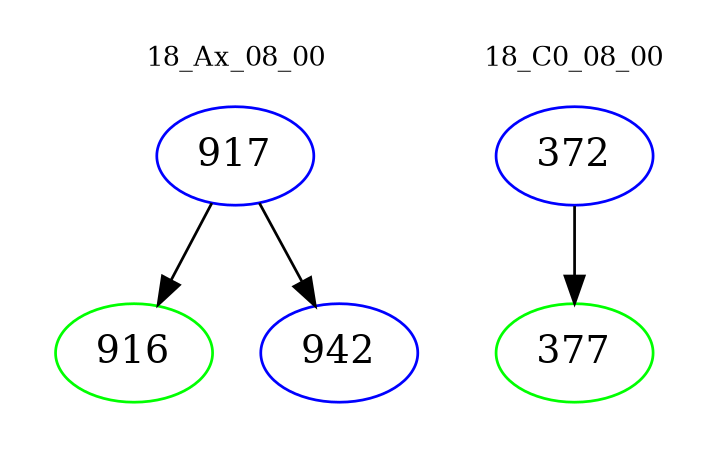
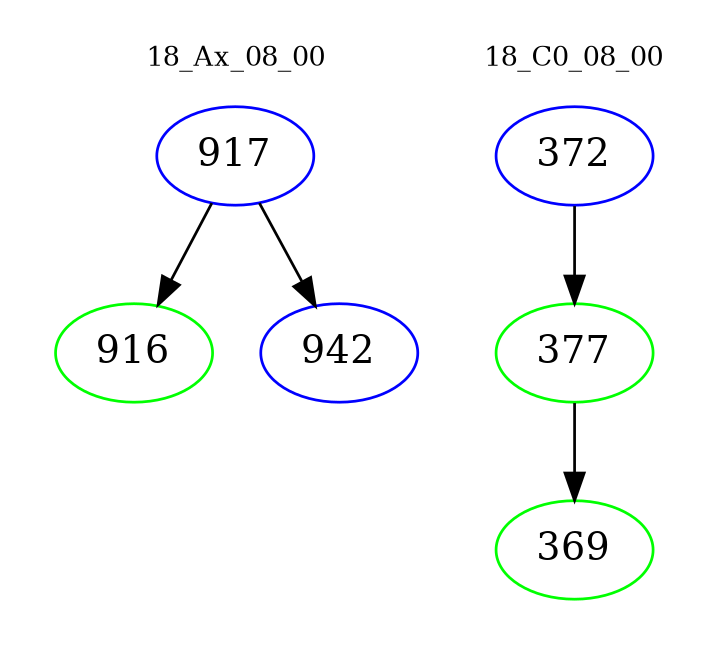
node "369": added
